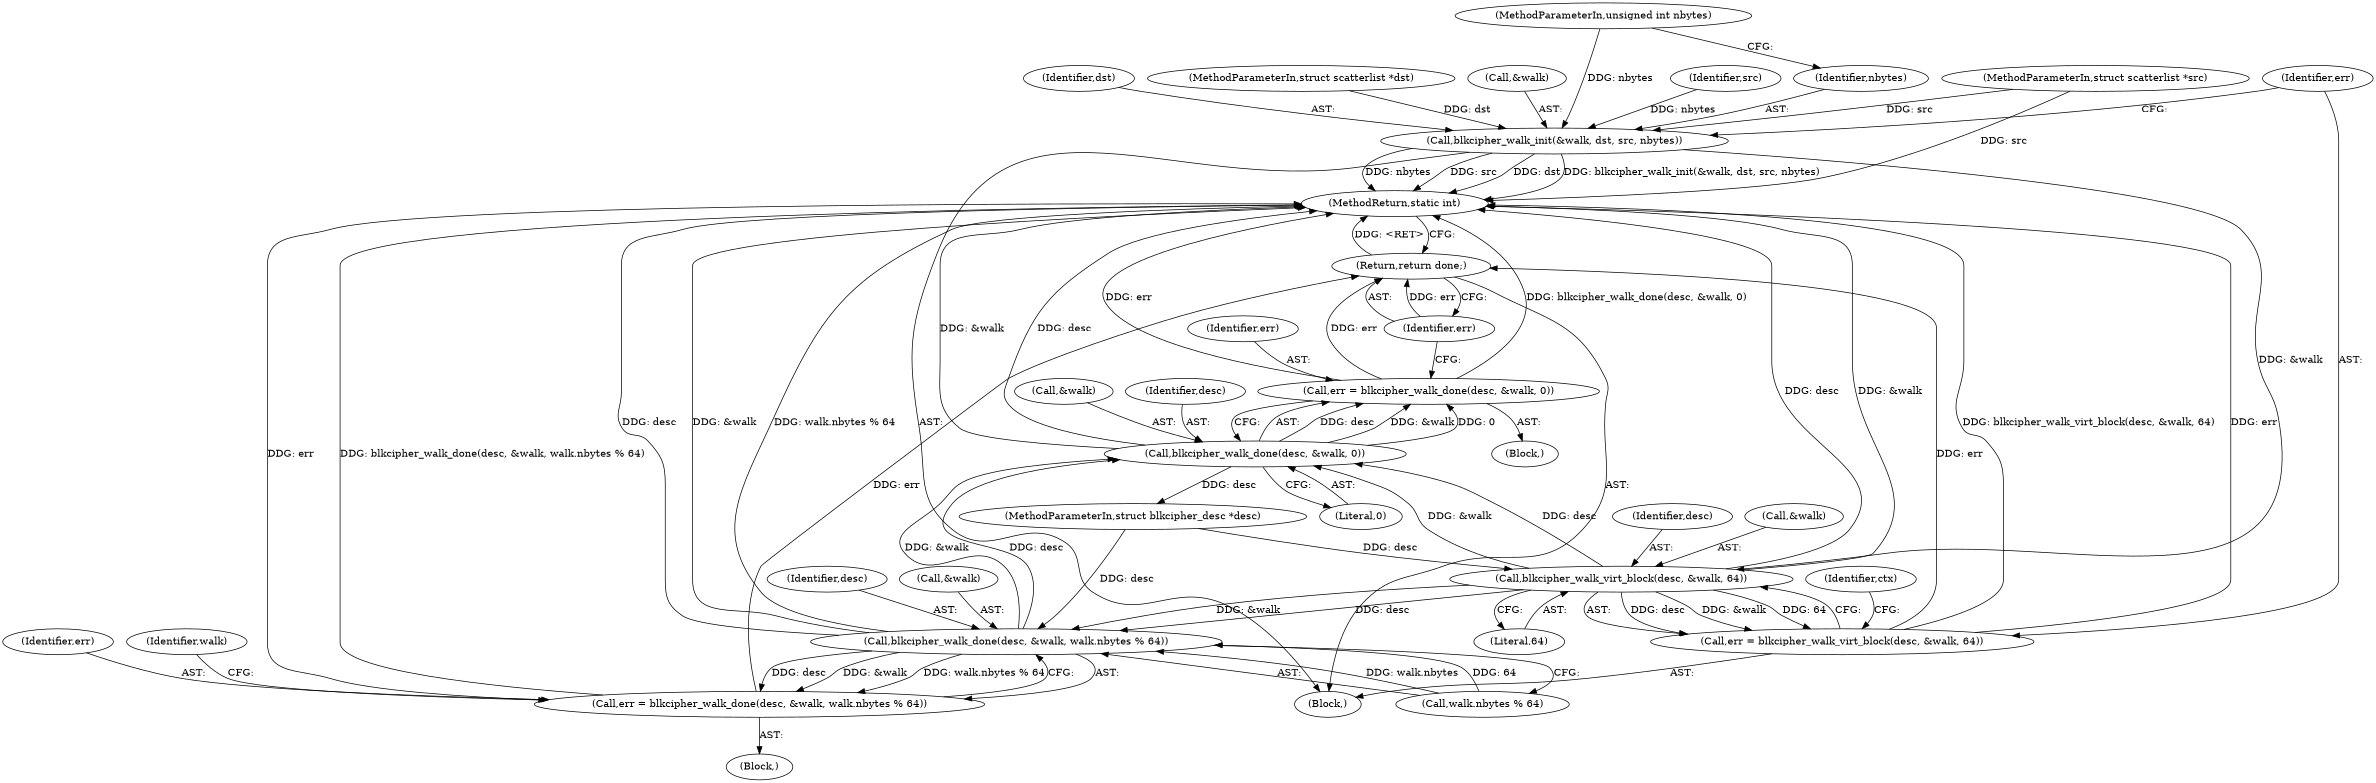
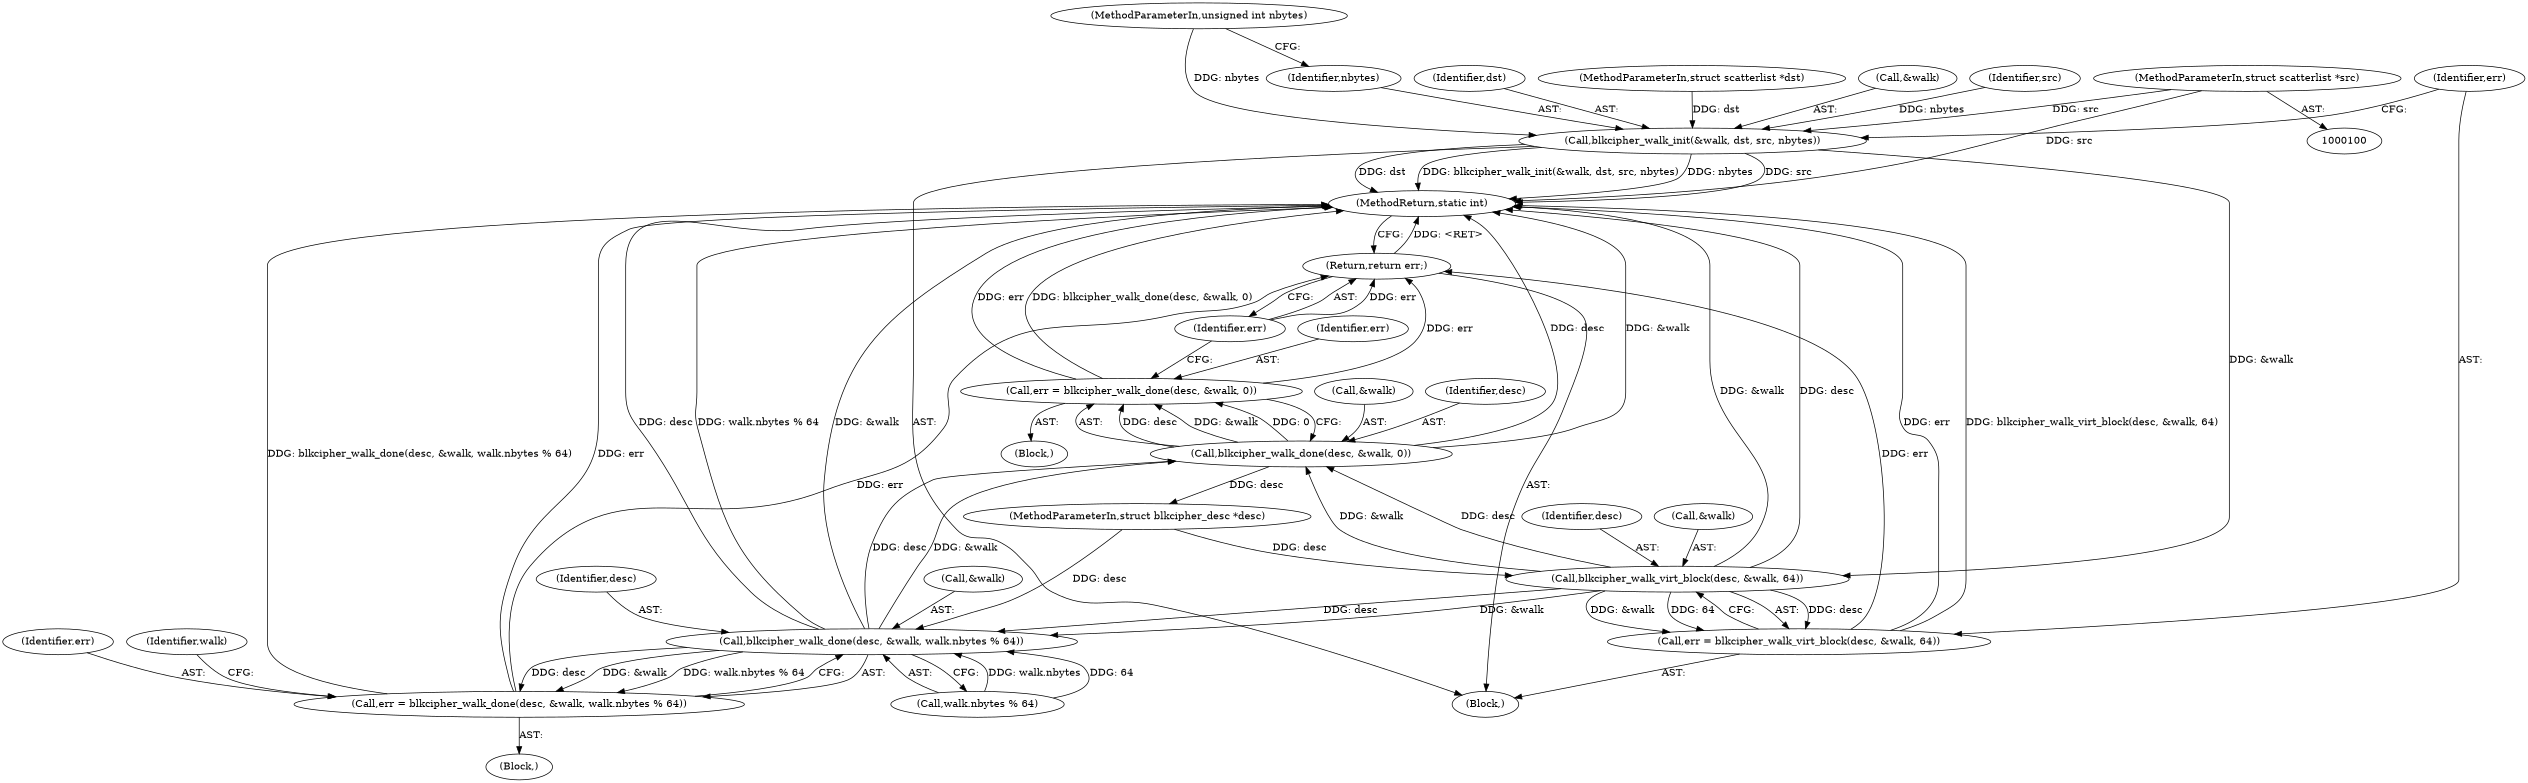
node "1000100": added
node "(Return,return done;)": label "(Return,return done;)" -> "(Return,return err;)"
node "(Literal,0)": removed
node "(Identifier,ctx)": removed
node "(Literal,64)": removed
